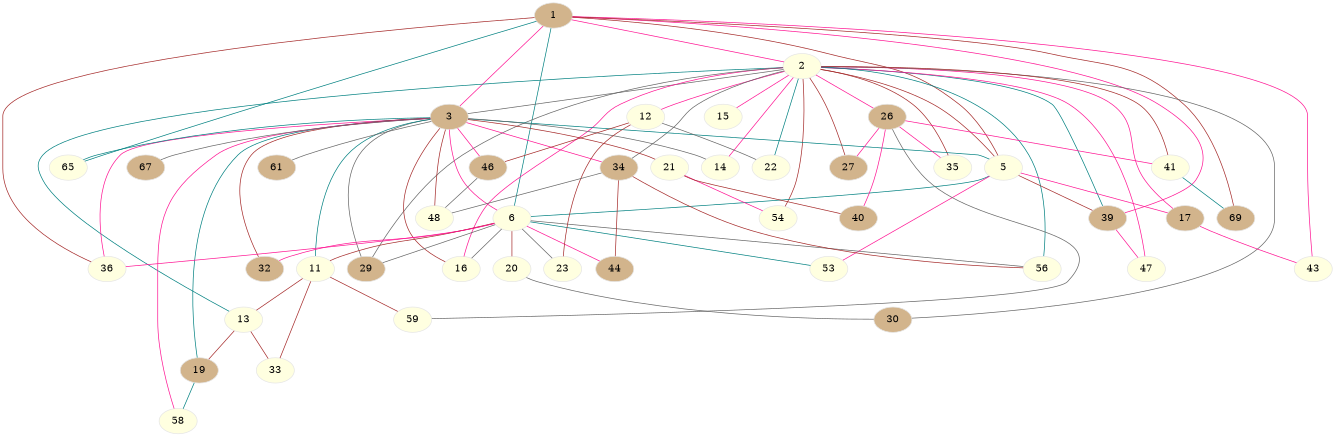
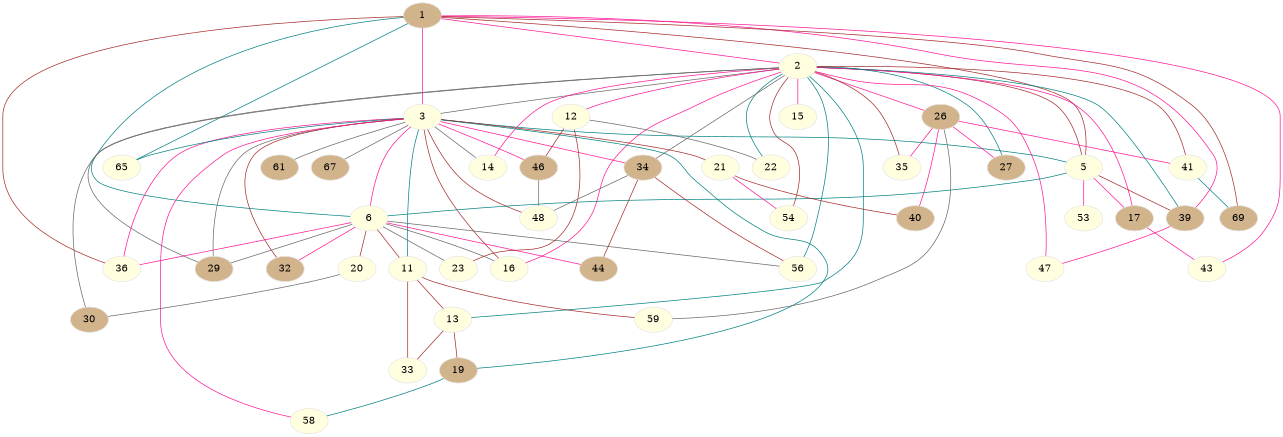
edge "2" -- "27": color brown -> teal
node "3": fillcolor tan -> lightyellow
edge "6" -- "53": removed
